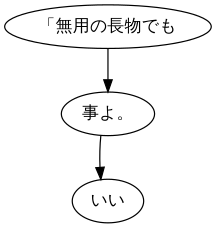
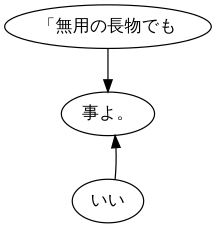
edge "事よ。" -> "いい": reversed
